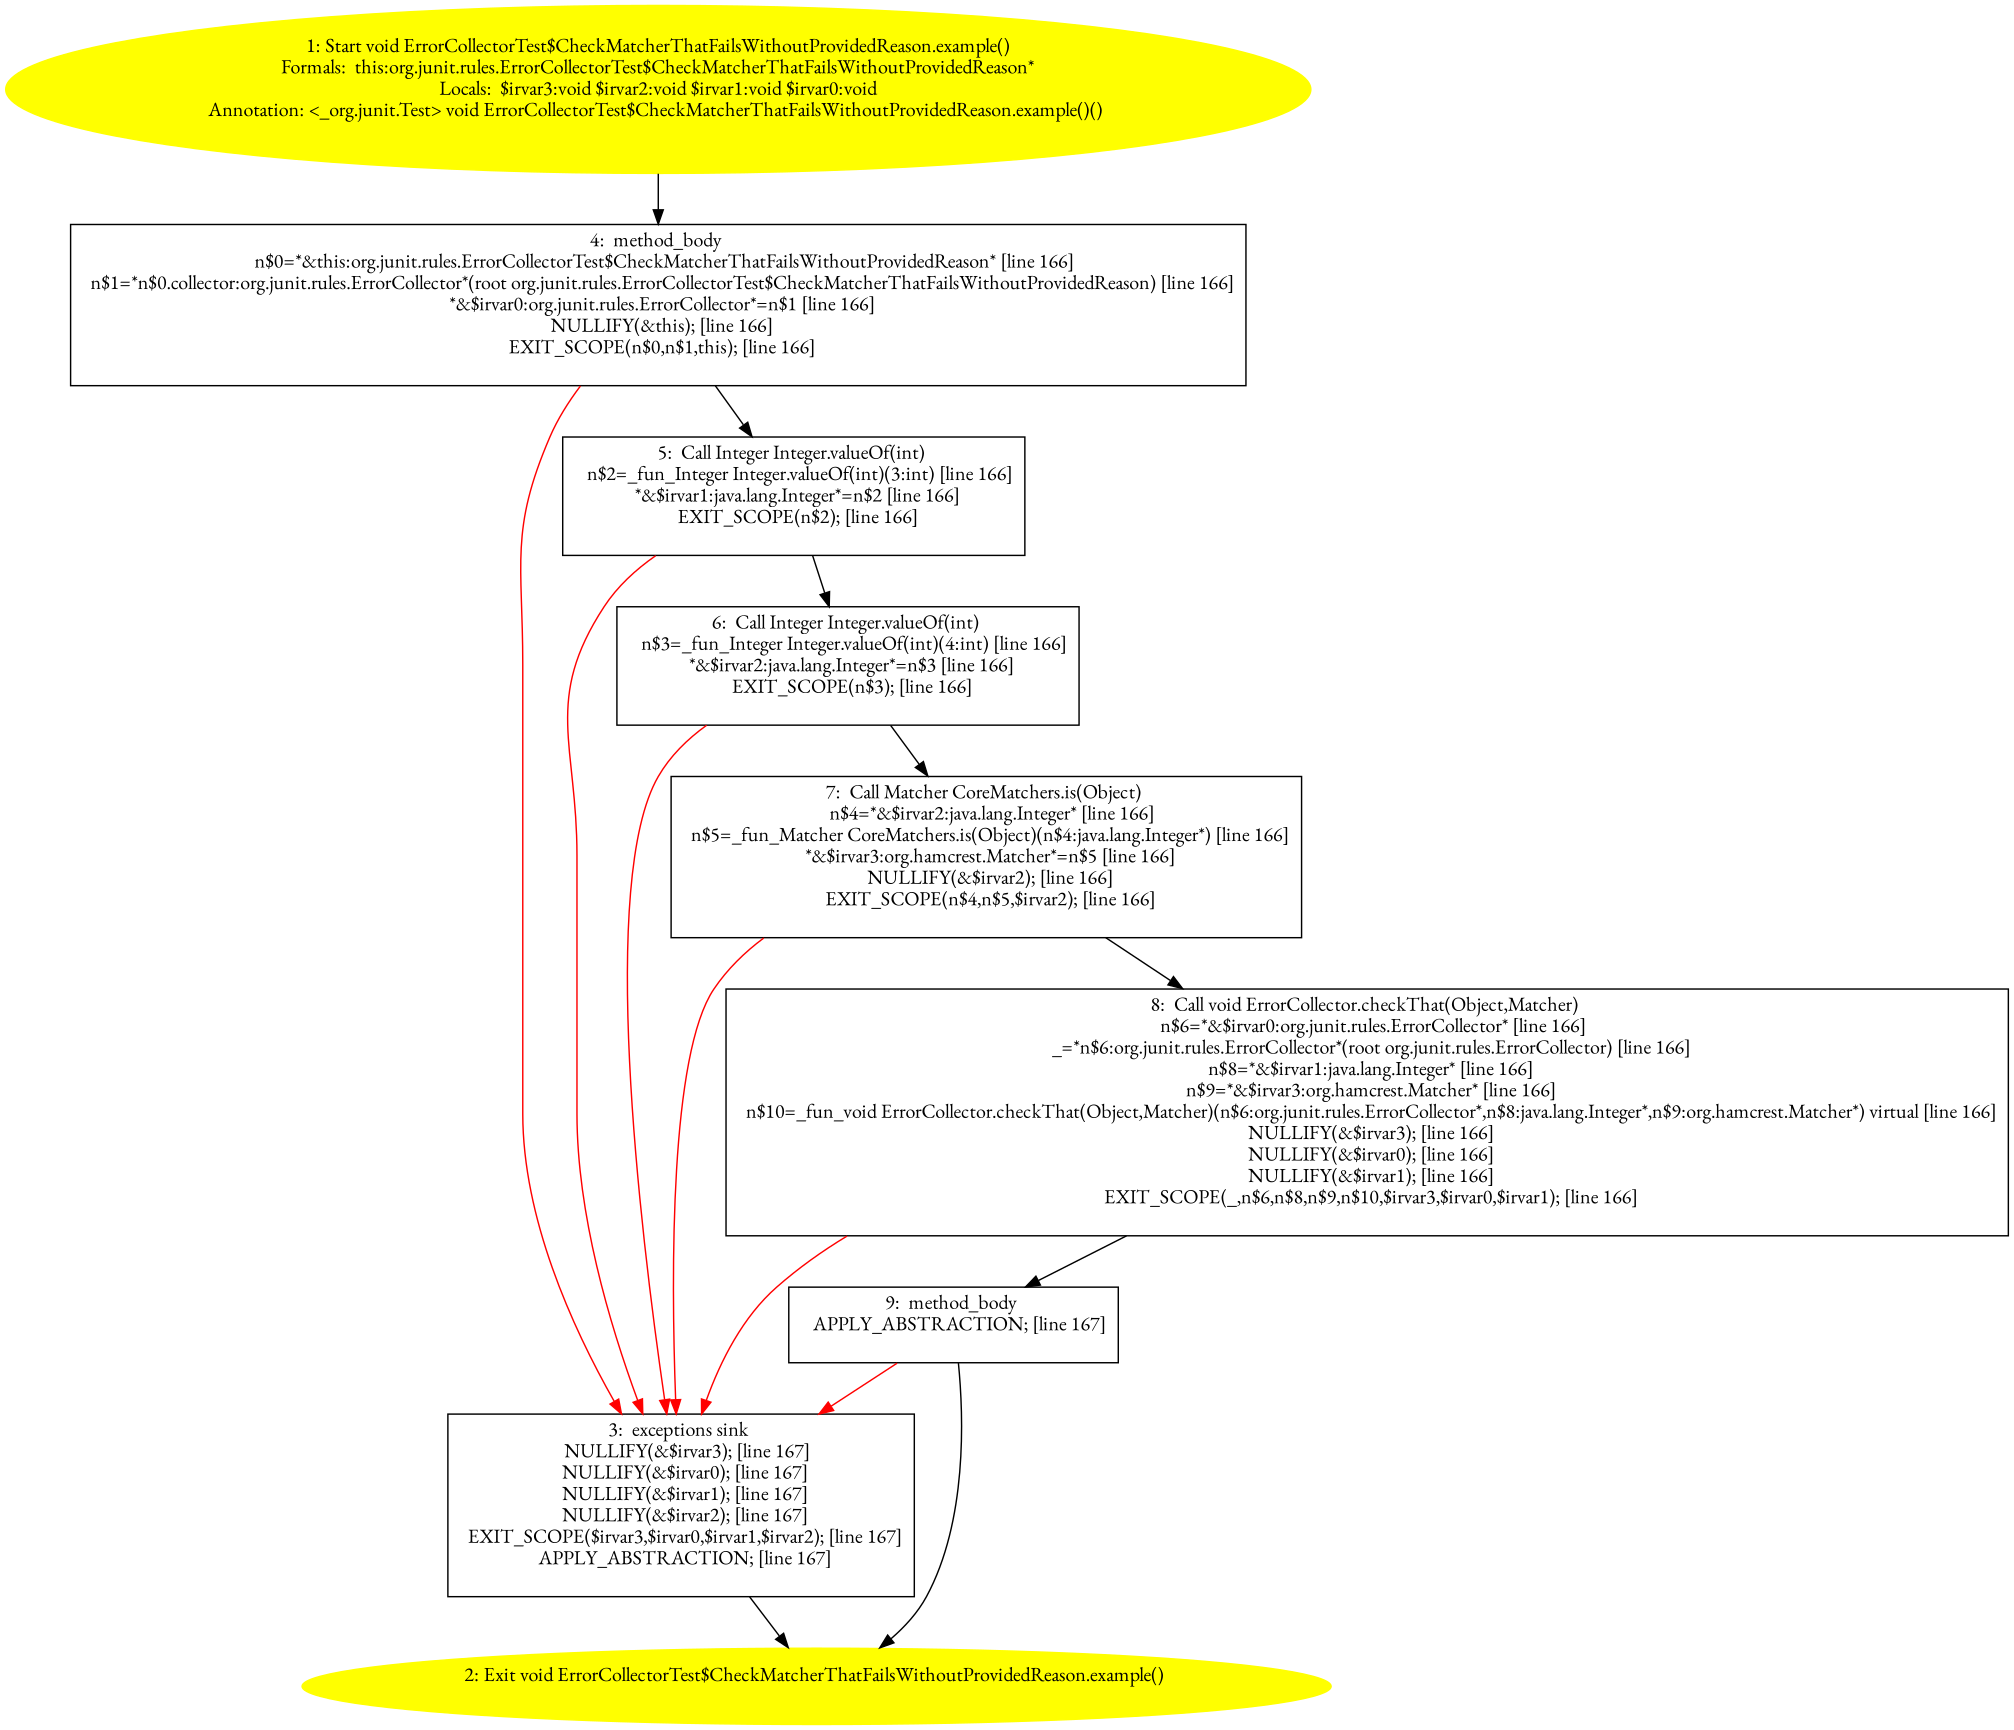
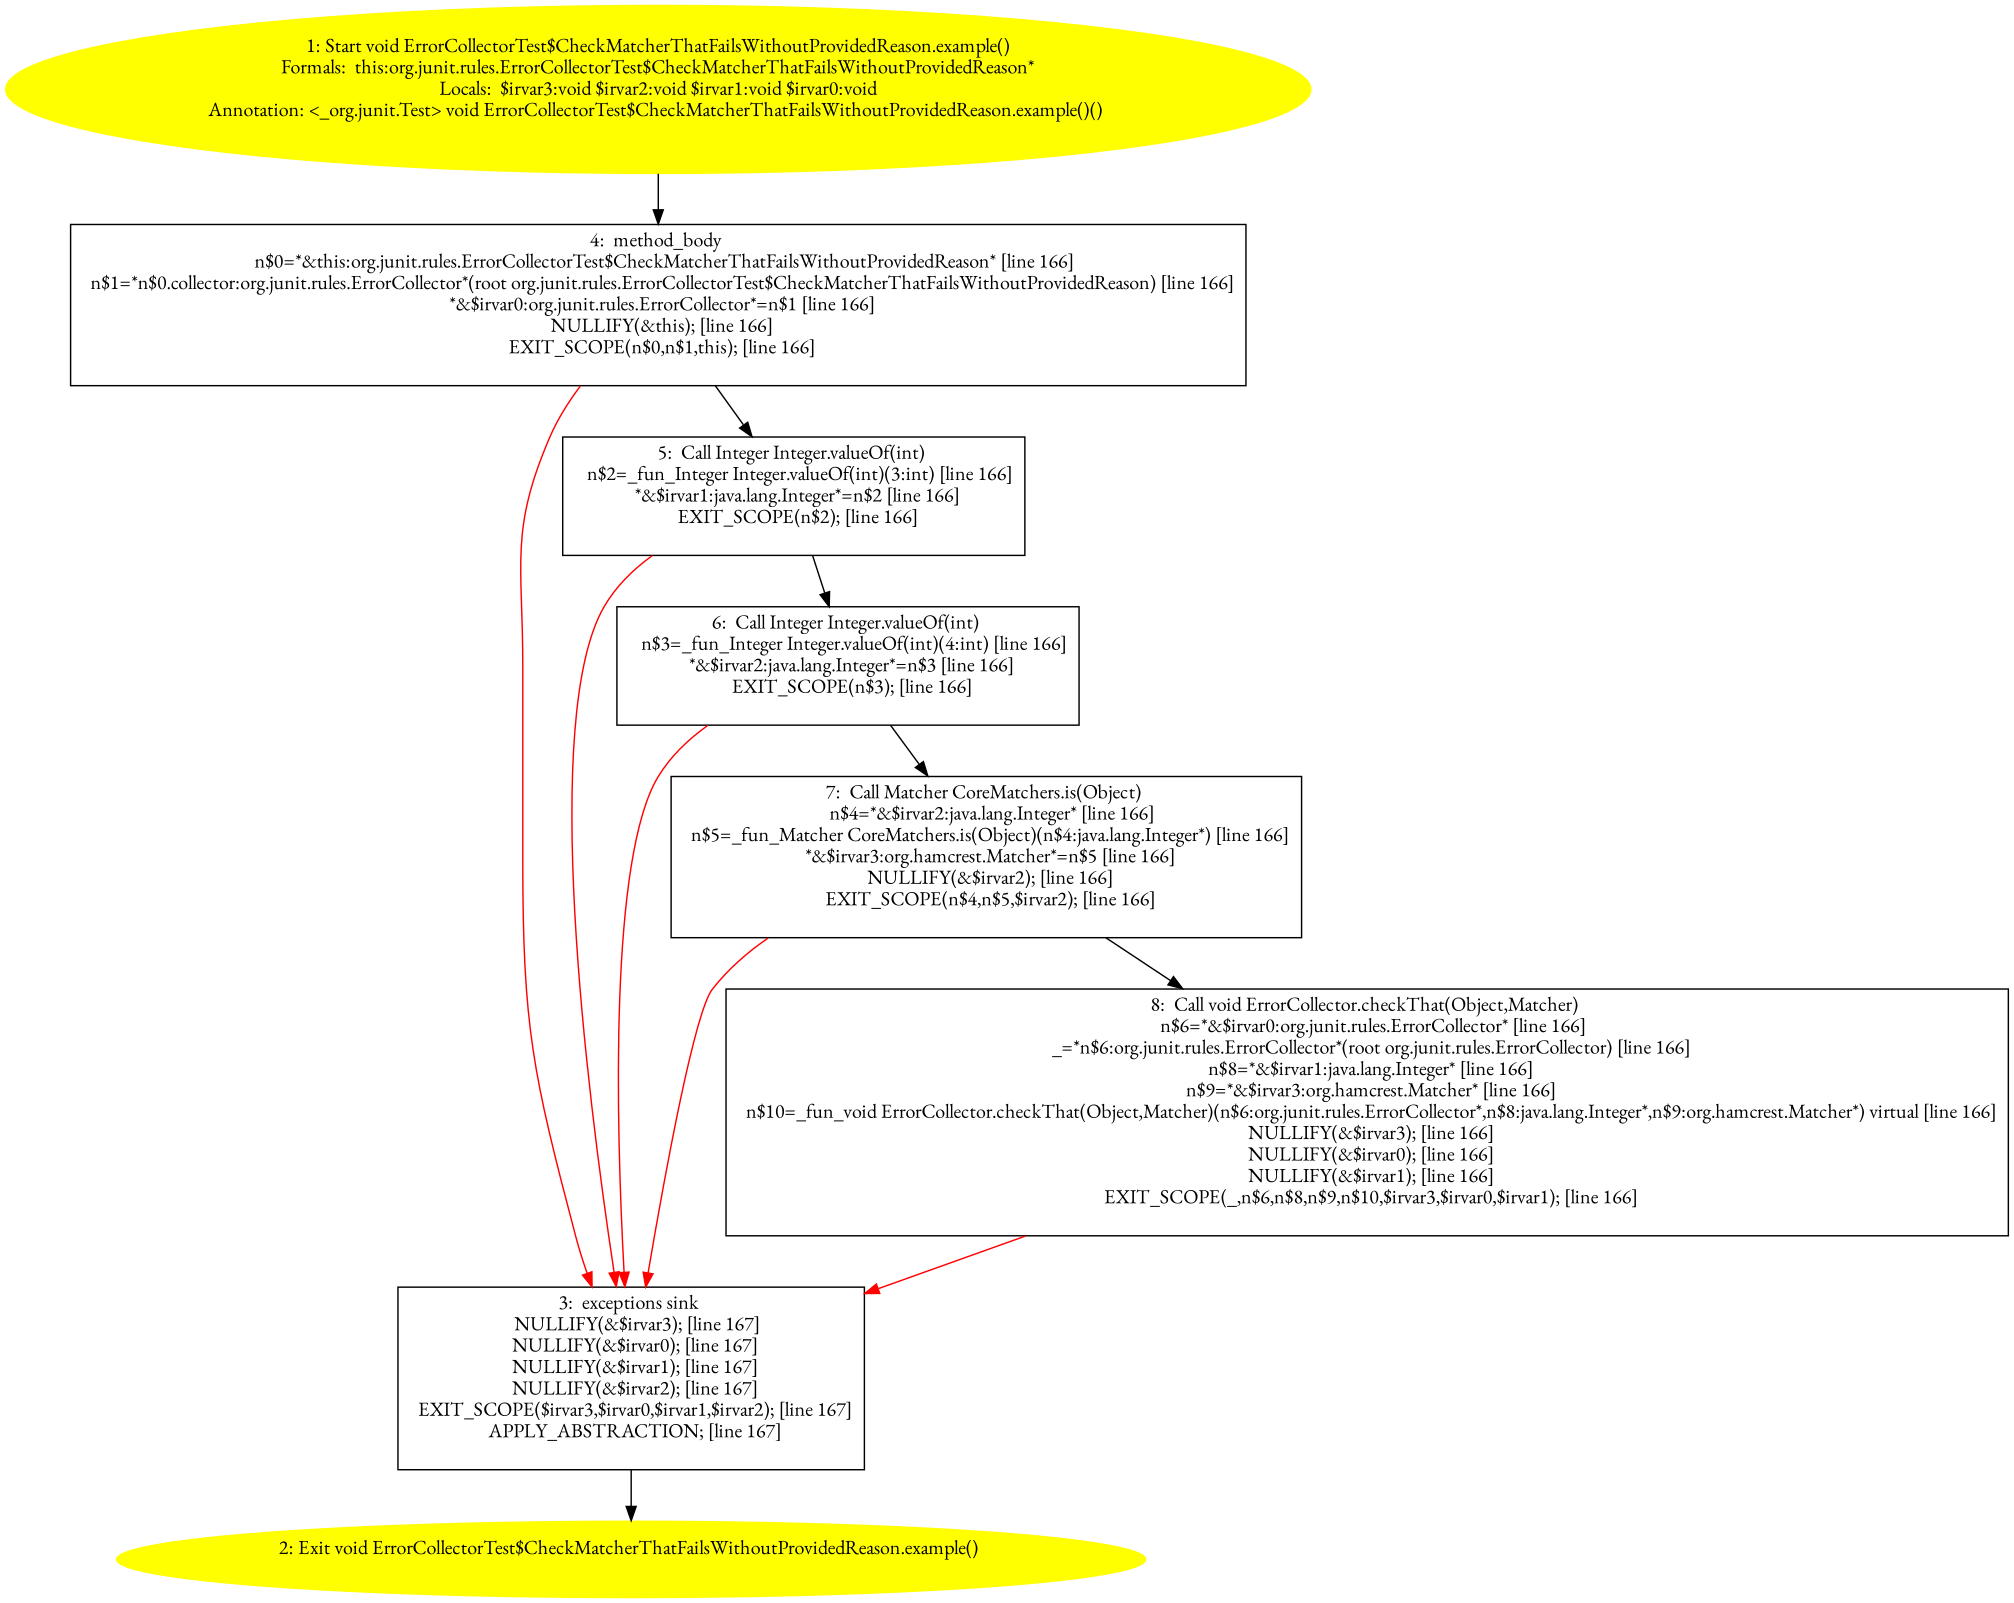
node "9:  method_body APPLY_ABSTRACTION; [line 167]": removed
